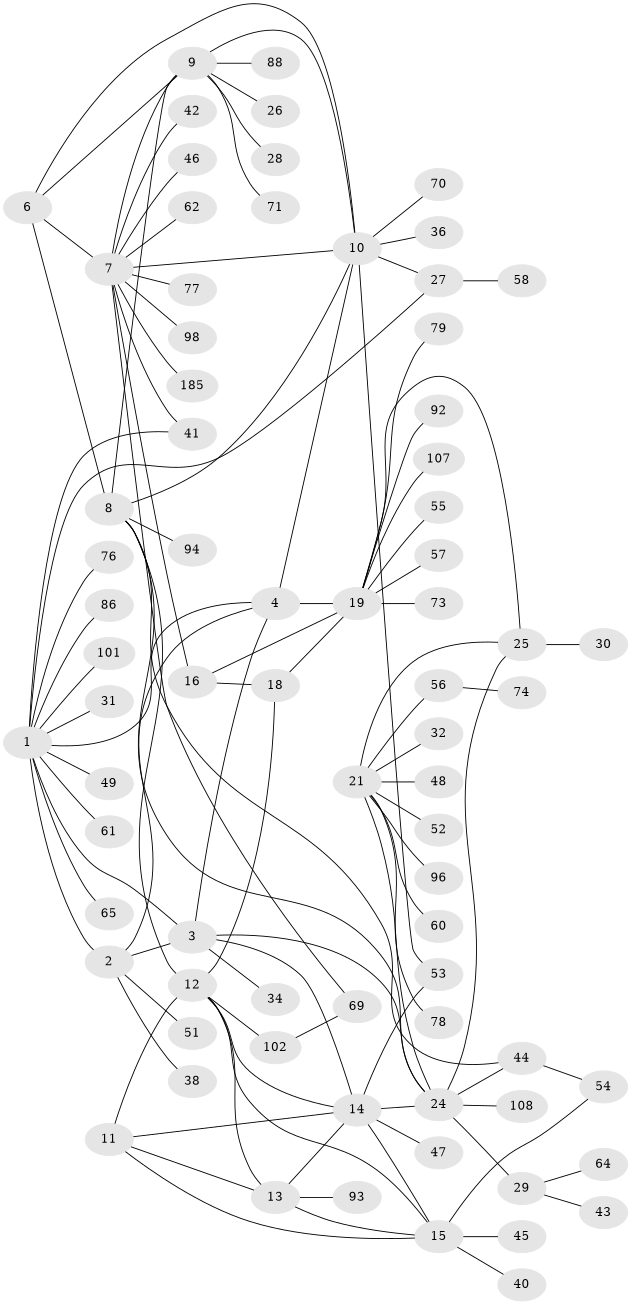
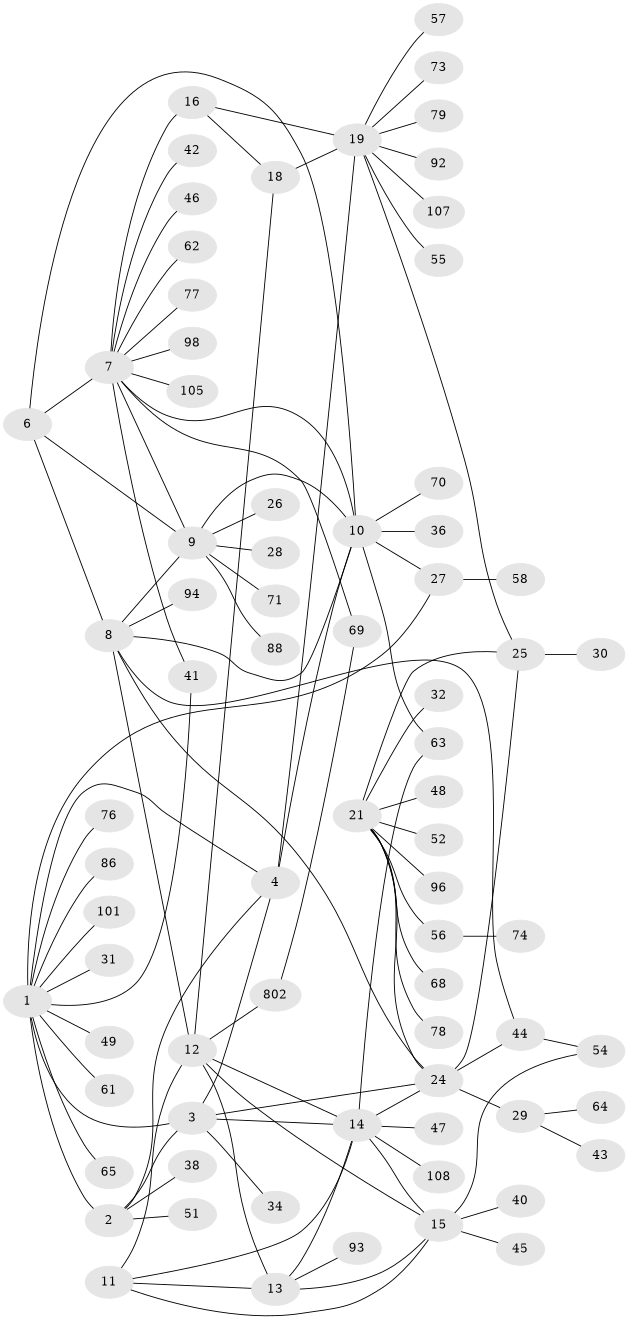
node "185": label "185" -> "105"
node "60": label "60" -> "68"
node "53": label "53" -> "63"
node "102": label "102" -> "802"
edge "24" -- "108": now "14" -- "108"
